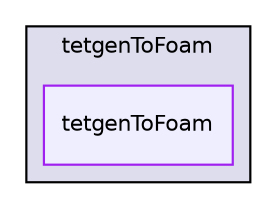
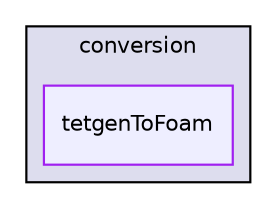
cluster "tetgenToFoam": label "tetgenToFoam" -> "conversion"
